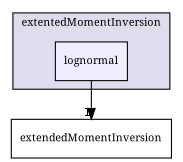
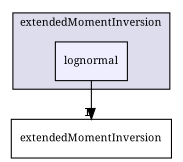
cluster "extentedMomentInversion": label "extentedMomentInversion" -> "extendedMomentInversion"
